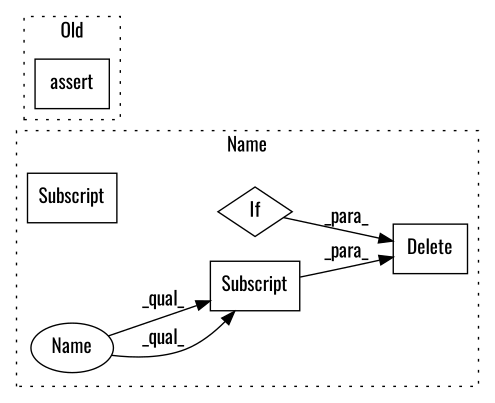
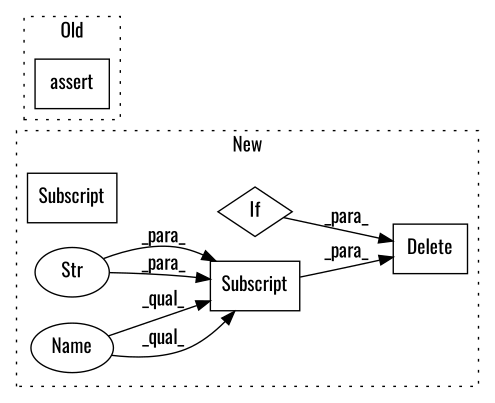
cluster "Name": label "Name" -> "New"
node "Str": added
